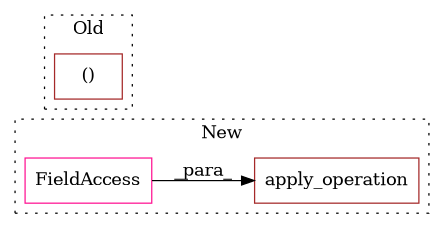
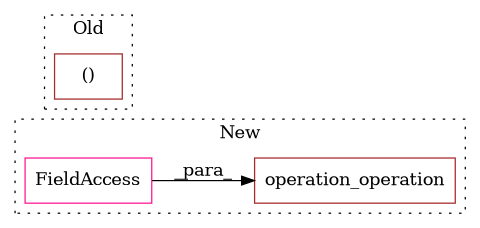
node "apply_operation": label "apply_operation" -> "operation_operation"
